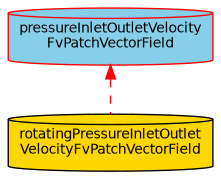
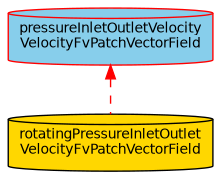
node "pressureInletOutletVelocity FvPatchVectorField": label "pressureInletOutletVelocity FvPatchVectorField" -> "pressureInletOutletVelocity VelocityFvPatchVectorField"
